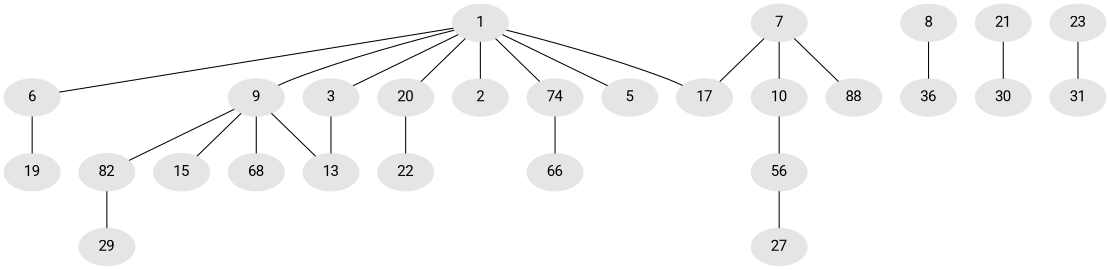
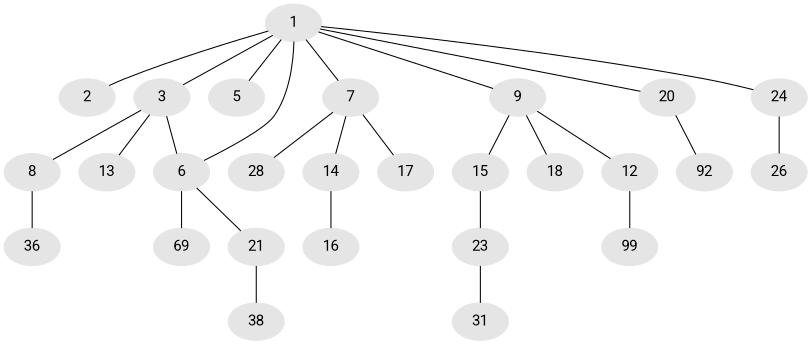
edge "1" -- "17": now "1" -- "7"
node "74": label "74" -> "24"
node "10": label "10" -> "14"
node "88": label "88" -> "28"
node "30": label "30" -> "38"
edge "3" -- "8": added
edge "3" -- "6": added
edge "9" -- "13": removed
node "19": label "19" -> "69"
node "82": label "82" -> "12"
node "68": label "68" -> "18"
node "22": label "22" -> "92"
node "66": label "66" -> "26"
node "56": label "56" -> "16"
edge "6" -- "21": added
edge "15" -- "23": added
node "29": label "29" -> "99"
node "27": removed
